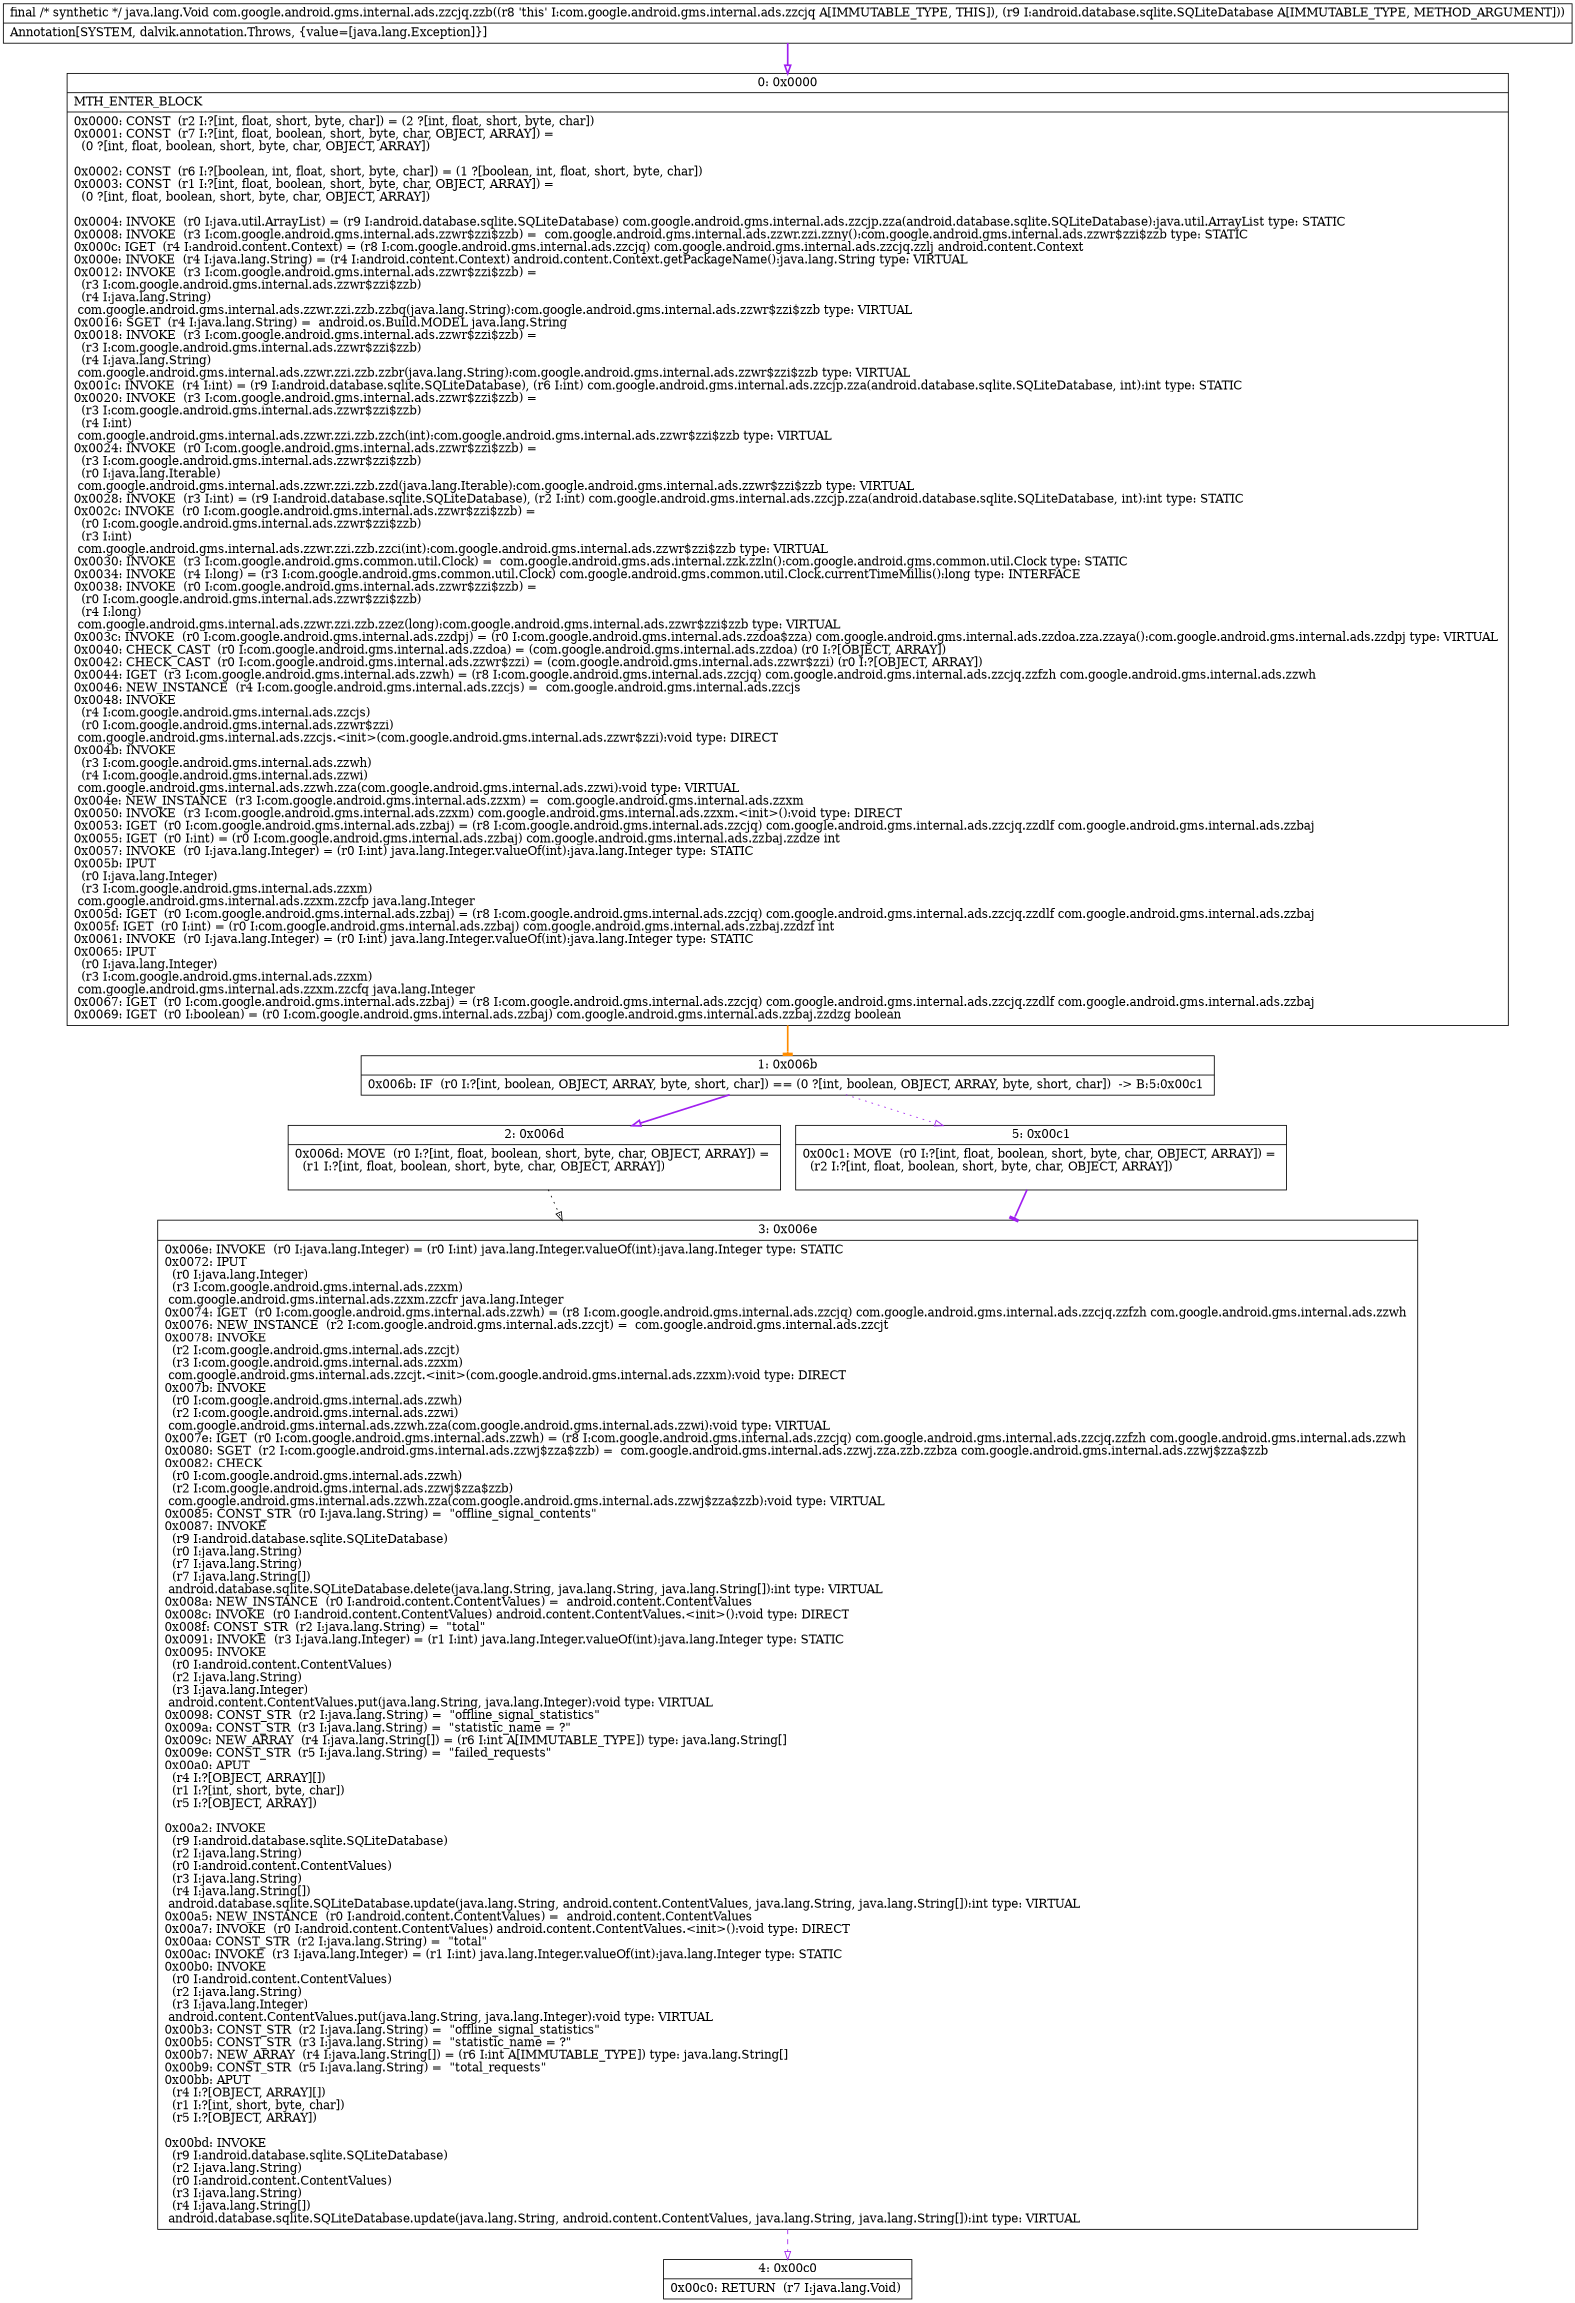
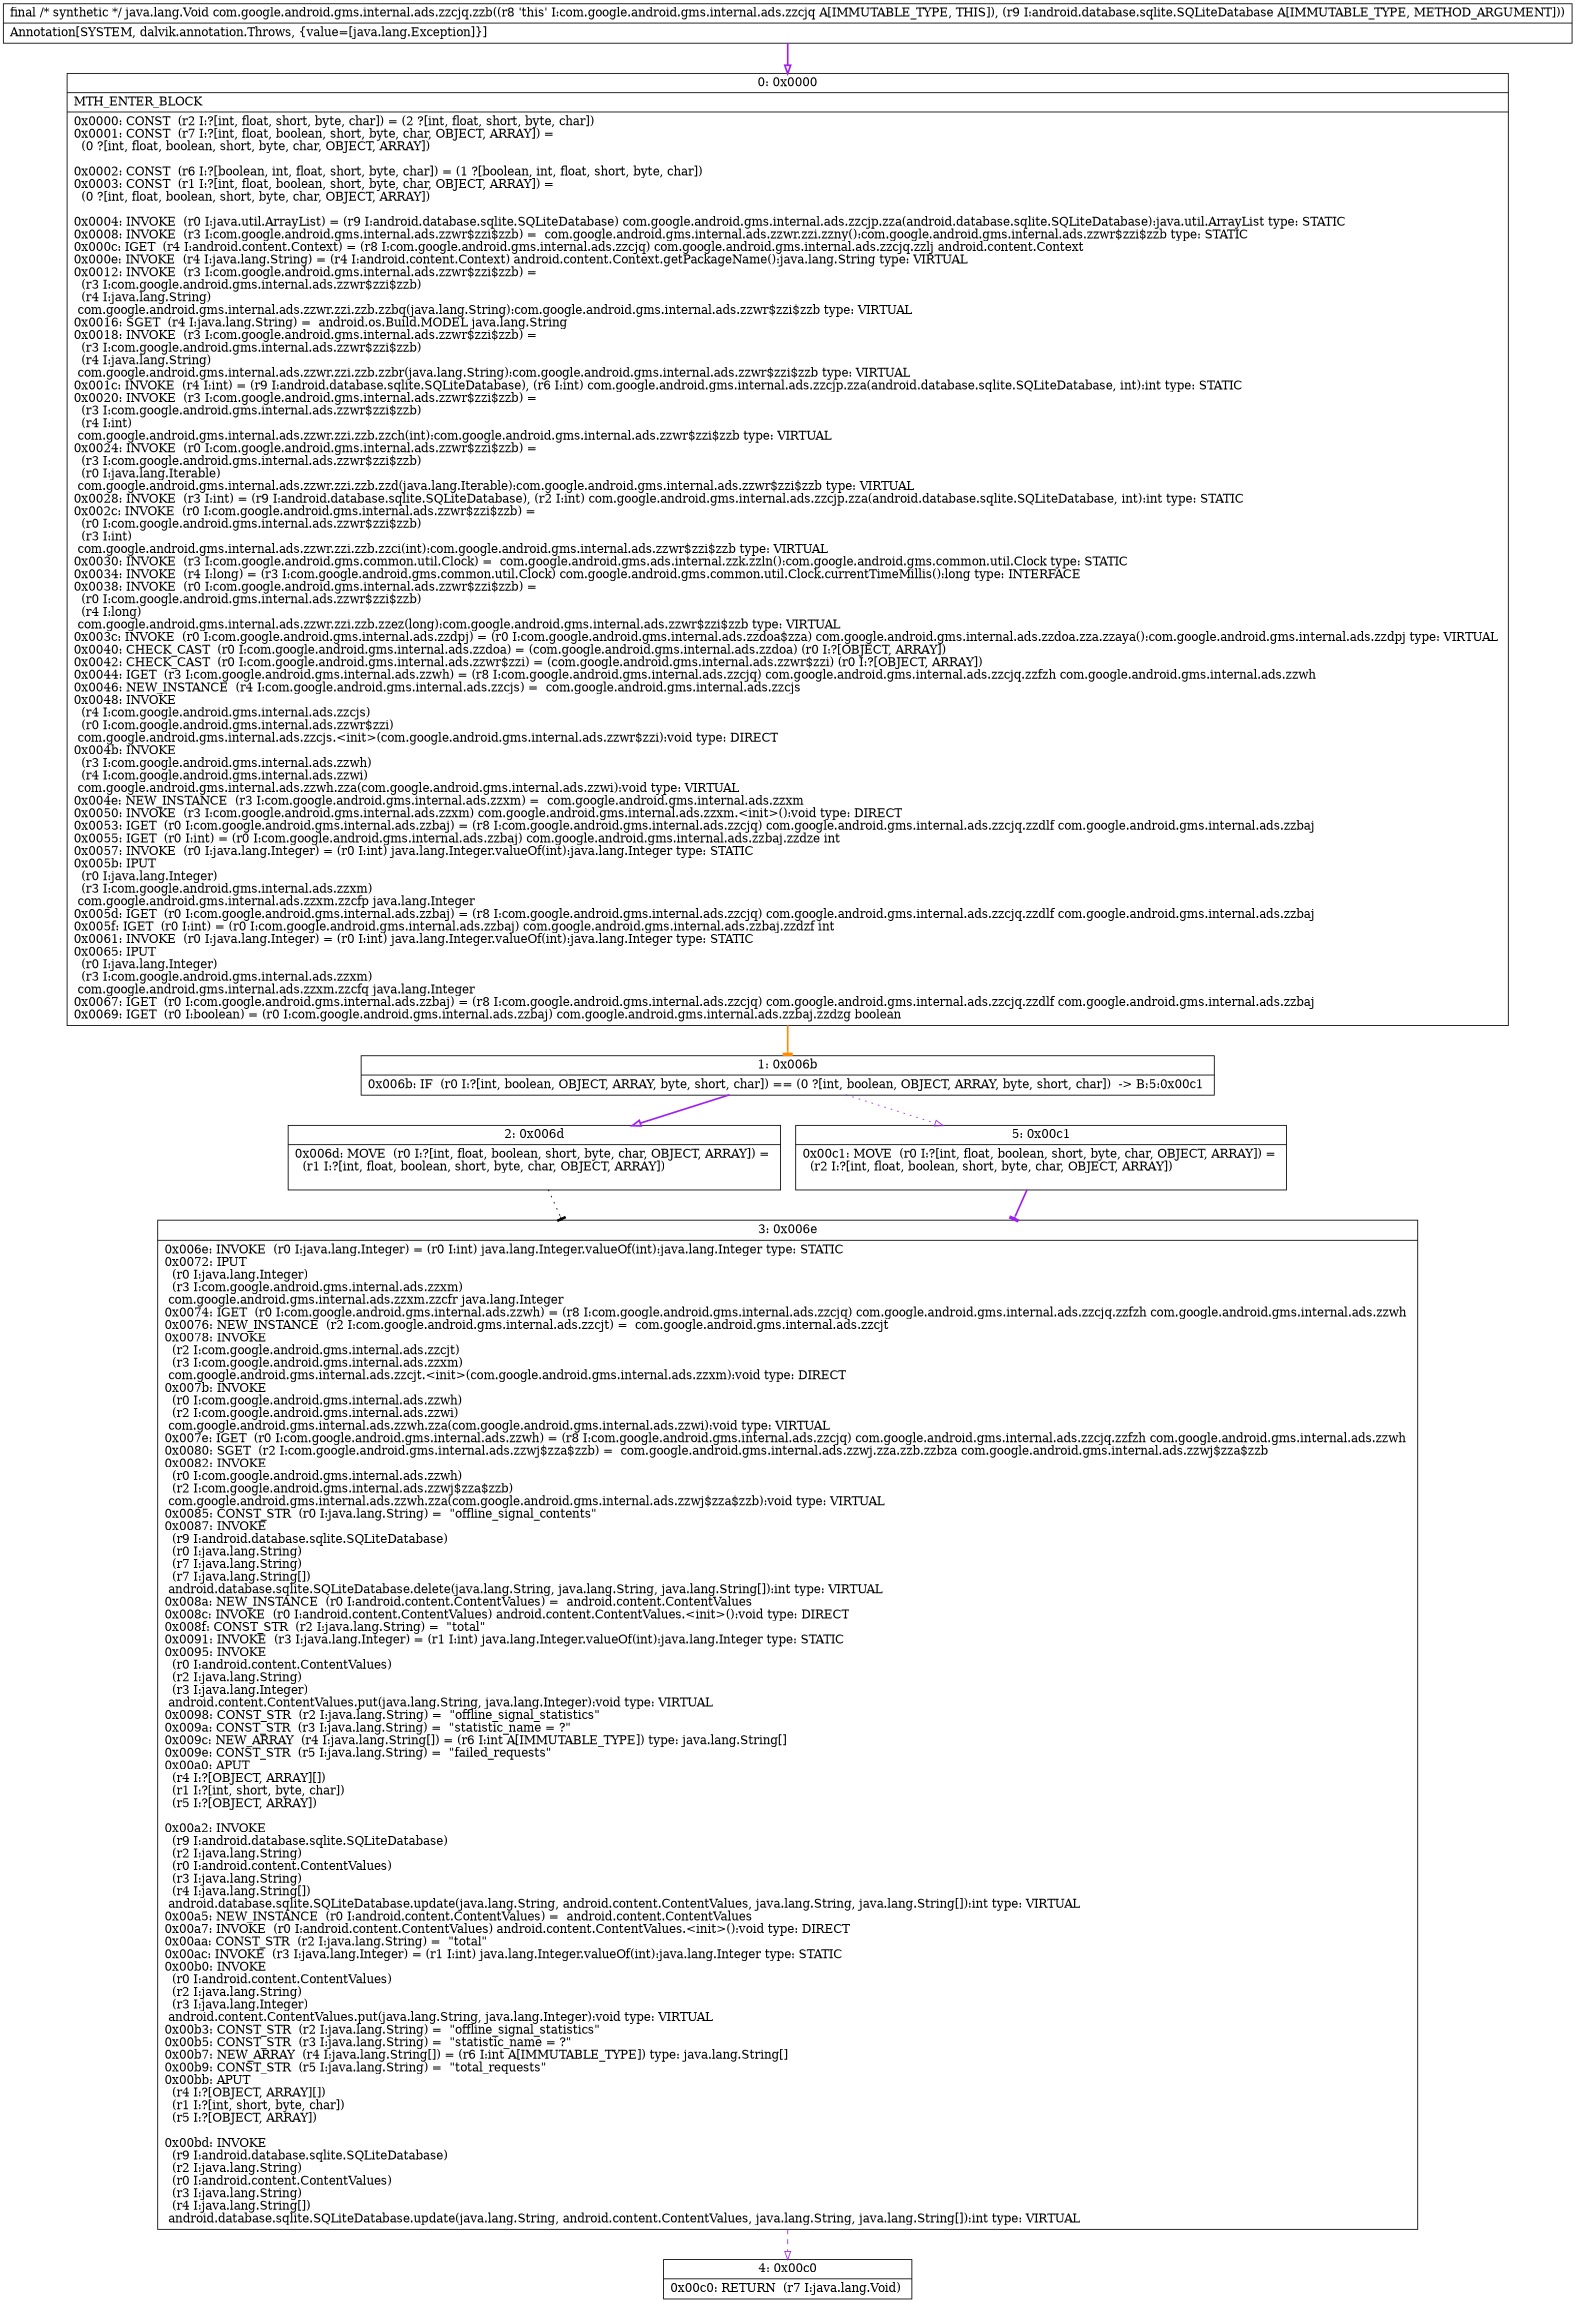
edge "2: 0x006d" -> "3: 0x006e": arrowhead onormal -> tee
node "3: 0x006e": text "0x0082: CHECK" -> "0x0082: INVOKE"
